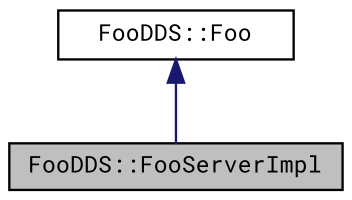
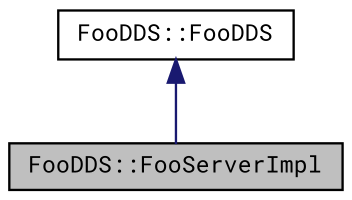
node "FooDDS::Foo": label "FooDDS::Foo" -> "FooDDS::FooDDS"
